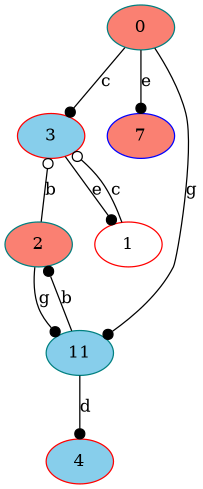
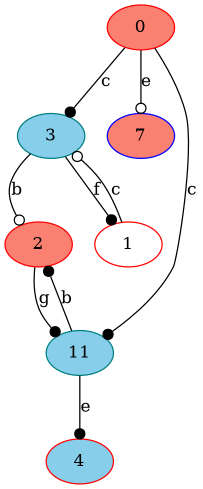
node "0": color teal -> red
edge "0" -> "7": arrowhead dot -> odot
node "3": color red -> teal
edge "3" -> "1": label "e" -> "f"
edge "0" -> "11": label "g" -> "c"
edge "2" -> "3": reversed
node "2": color teal -> red
edge "11" -> "4": label "d" -> "e"
